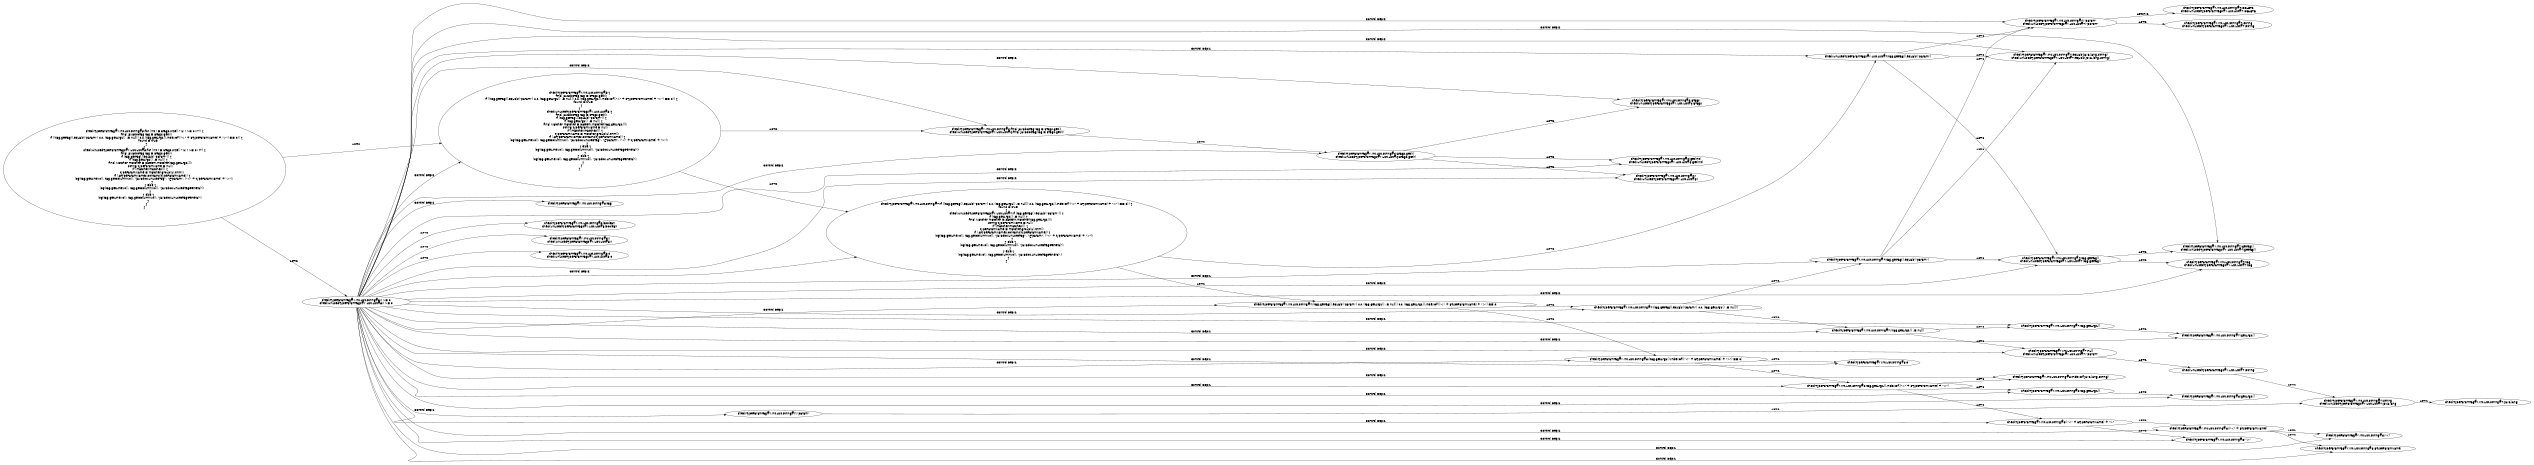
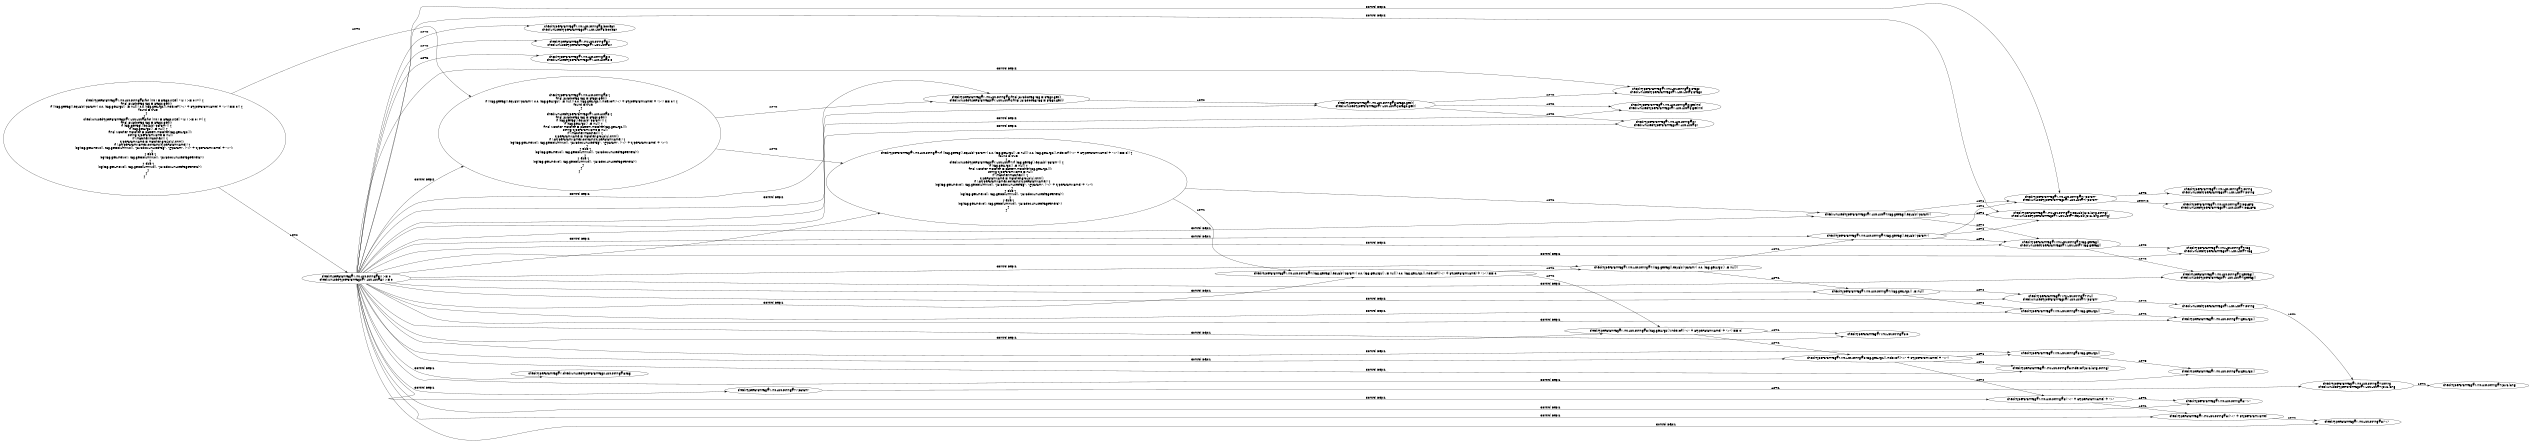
node "checkTypeParamTag#?,int,List,String#8:tag": label "checkTypeParamTag#?,int,List,String#8:tag" -> "checkTypeParamTag#?,checkUnusedTypeParamTags,List,String#8:tag"
node "checkTypeParamTag#?,int,List,String#8:aTypeParamName": removed
